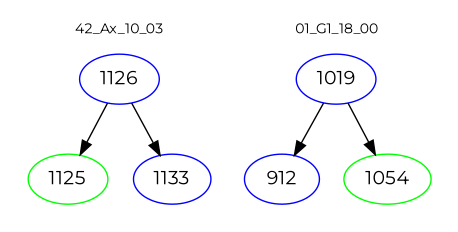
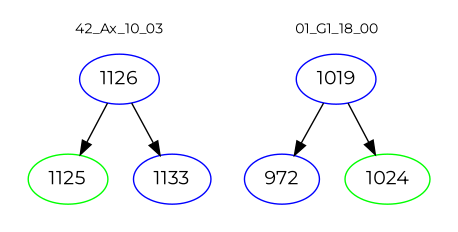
node "912": label "912" -> "972"
node "1054": label "1054" -> "1024"
